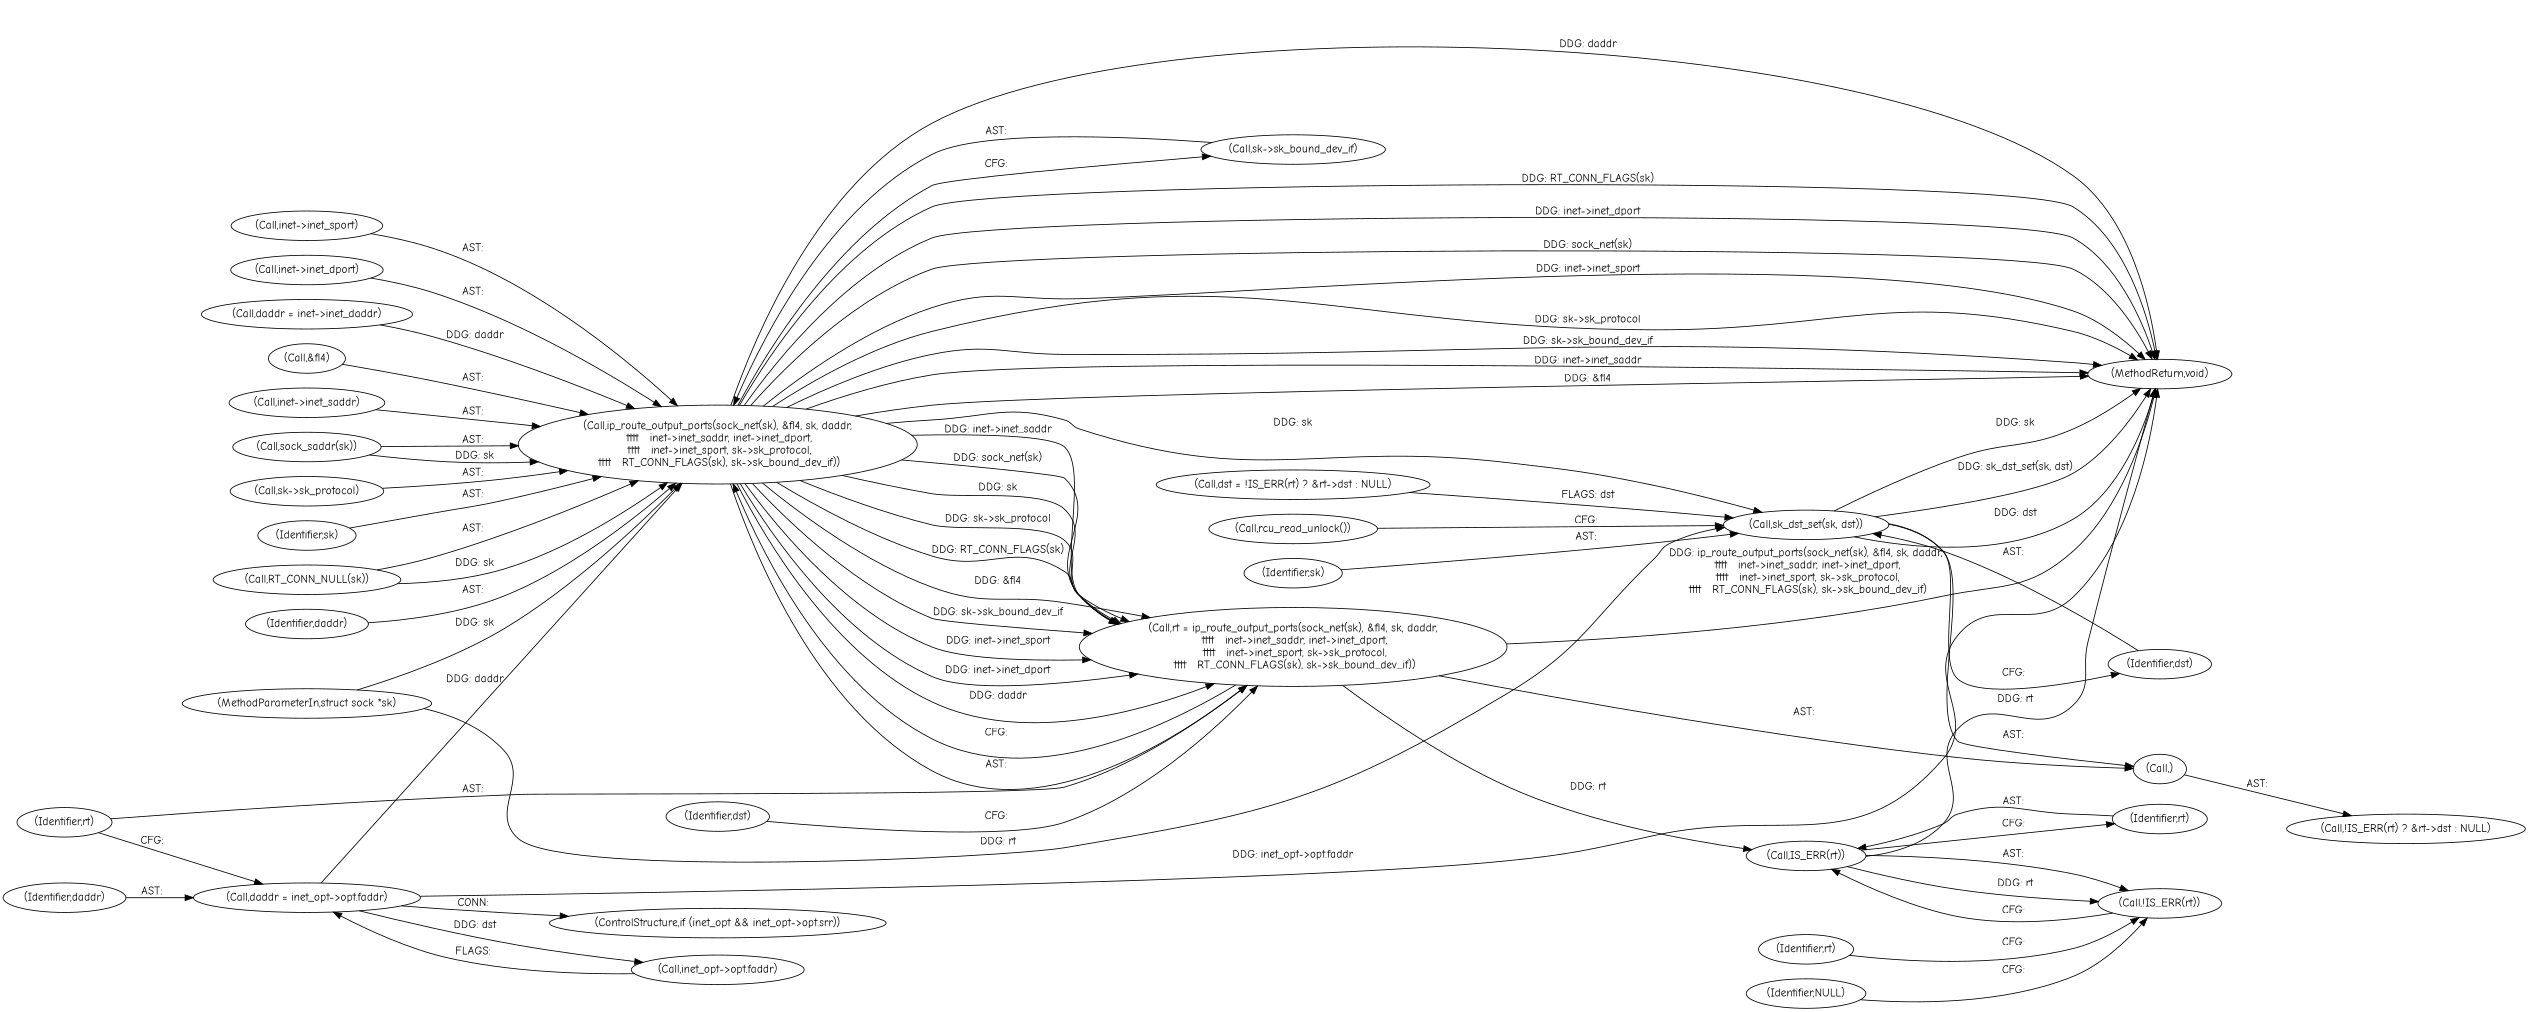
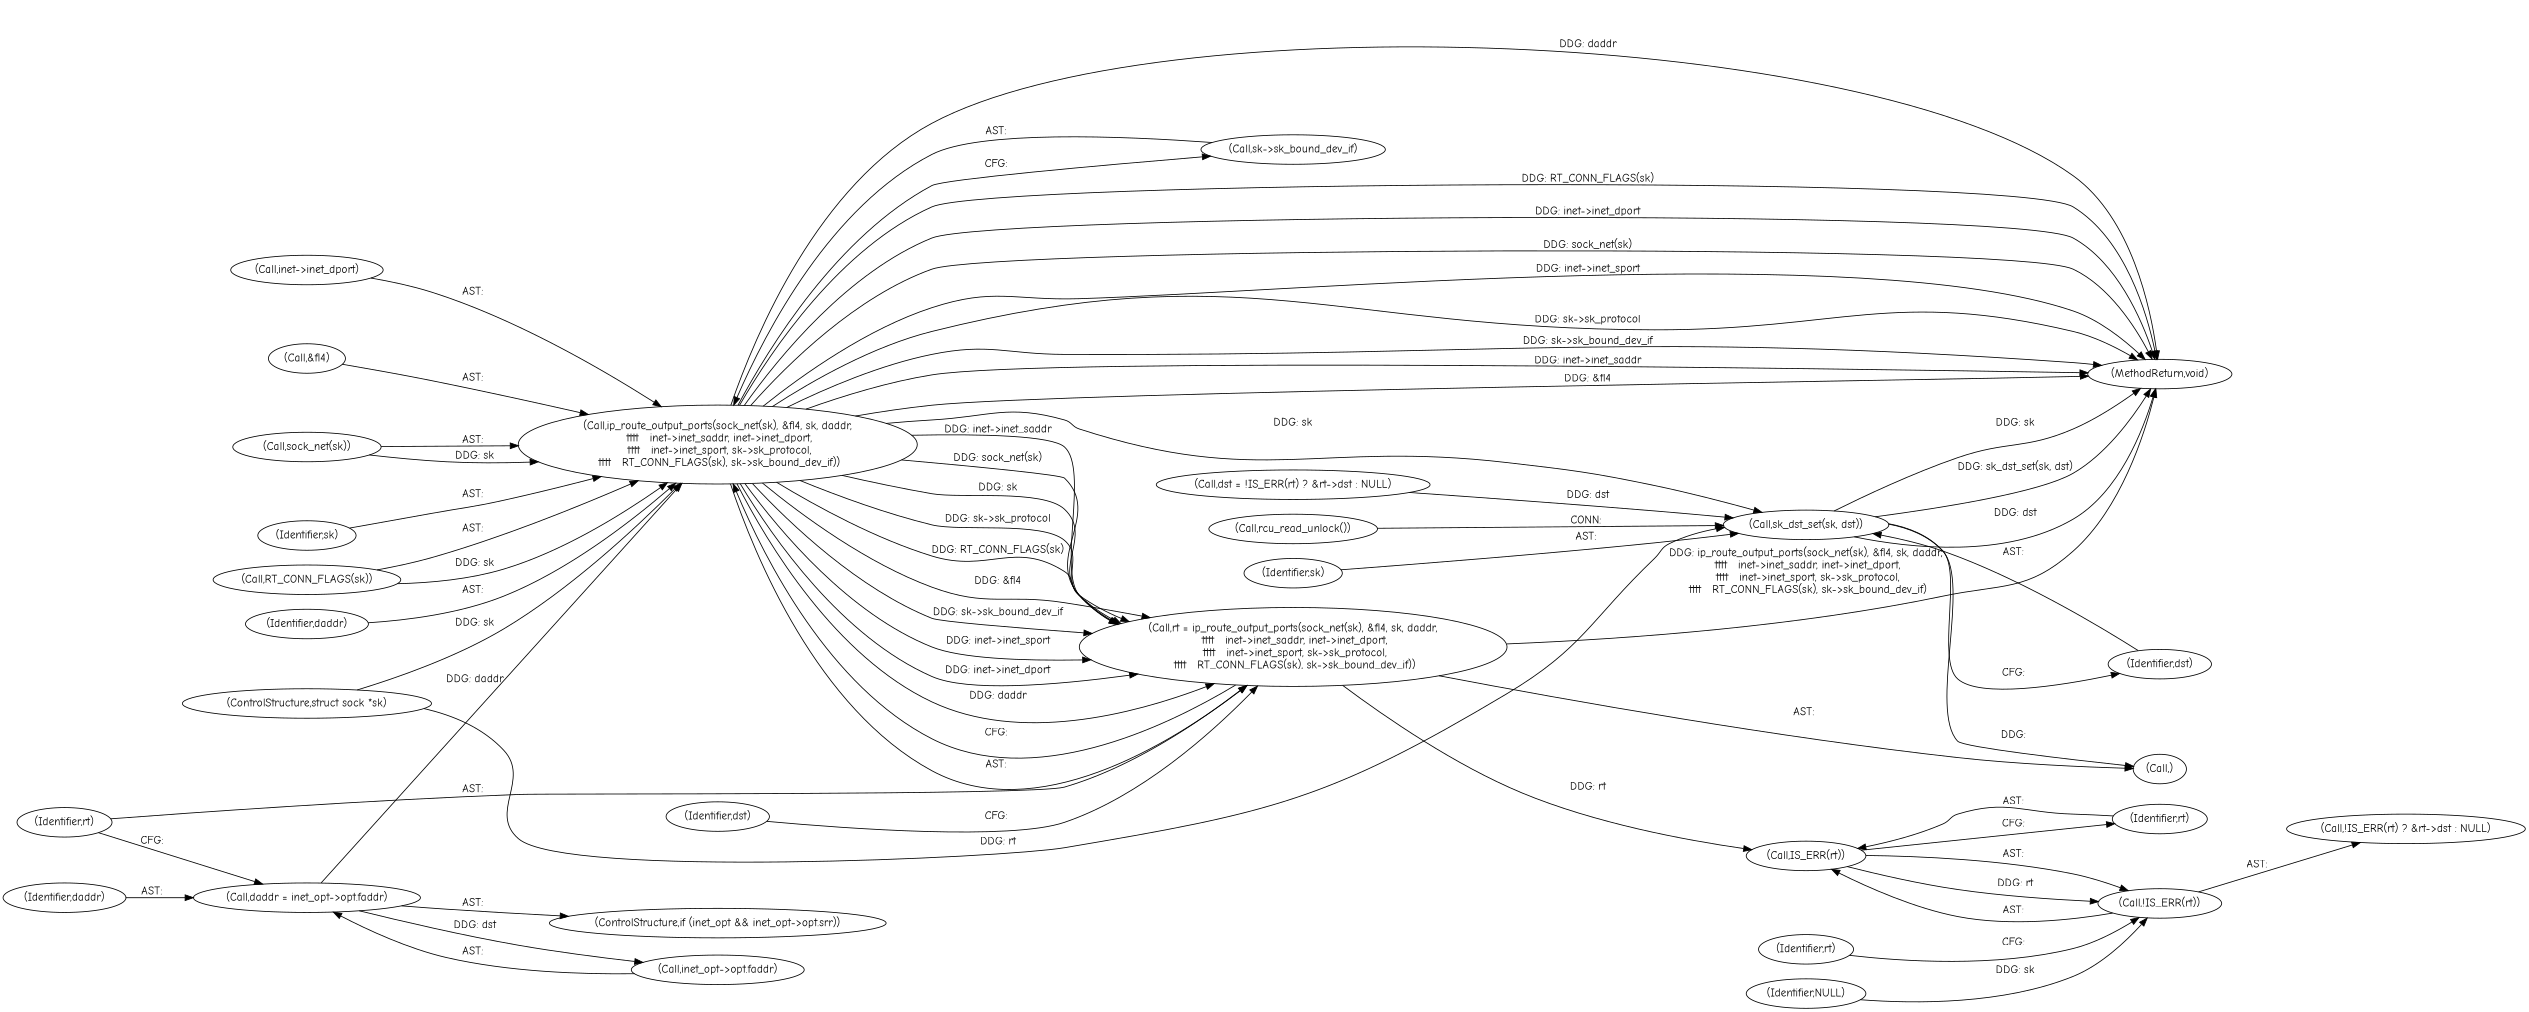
node "(Call,inet->inet_sport)": removed
node "(Call,daddr = inet->inet_daddr)": removed
node "(Call,inet->inet_saddr)": removed
node "(Call,sock_saddr(sk))": label "(Call,sock_saddr(sk))" -> "(Call,sock_net(sk))"
node "(Call,sk->sk_protocol)": removed
edge "(Call,dst = !IS_ERR(rt) ? &rt->dst : NULL)" -> "(Call,sk_dst_set(sk, dst))": label "FLAGS: dst" -> "DDG: dst"
edge "(Call,rcu_read_unlock())" -> "(Call,sk_dst_set(sk, dst))": label "CFG: " -> "CONN: "
node "(Call,RT_CONN_NULL(sk))": label "(Call,RT_CONN_NULL(sk))" -> "(Call,RT_CONN_FLAGS(sk))"
edge "(Call,IS_ERR(rt))" -> "(MethodReturn,void)": removed, label "DDG: rt"
node "(MethodParameterIn,struct sock *sk)": label "(MethodParameterIn,struct sock *sk)" -> "(ControlStructure,struct sock *sk)"
edge "(Call,sk_dst_set(sk, dst))" -> "(Call,)": label "AST: " -> "DDG: "
edge "(Call,)" -> "(Call,!IS_ERR(rt) ? &rt->dst : NULL)": now "(Call,!IS_ERR(rt))" -> "(Call,!IS_ERR(rt) ? &rt->dst : NULL)"
edge "(Call,daddr = inet_opt->opt.faddr)" -> "(MethodReturn,void)": removed, label "DDG: inet_opt->opt.faddr"
edge "(Call,daddr = inet_opt->opt.faddr)" -> "(ControlStructure,if (inet_opt && inet_opt->opt.srr))": label "CONN: " -> "AST: "
edge "(Call,!IS_ERR(rt))" -> "(Call,IS_ERR(rt))": label "CFG: " -> "AST: "
edge "(Call,inet_opt->opt.faddr)" -> "(Call,daddr = inet_opt->opt.faddr)": label "FLAGS: " -> "AST: "
edge "(Identifier,NULL)" -> "(Call,!IS_ERR(rt))": label "CFG: " -> "DDG: sk"
